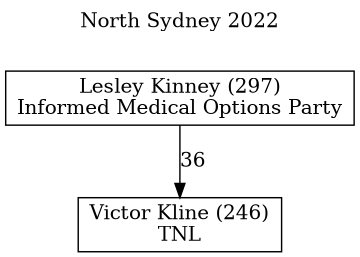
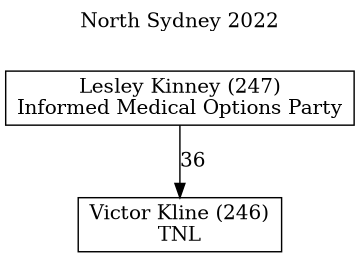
node "Lesley Kinney (297) Informed Medical Options Party": label "Lesley Kinney (297) Informed Medical Options Party" -> "Lesley Kinney (247) Informed Medical Options Party"
